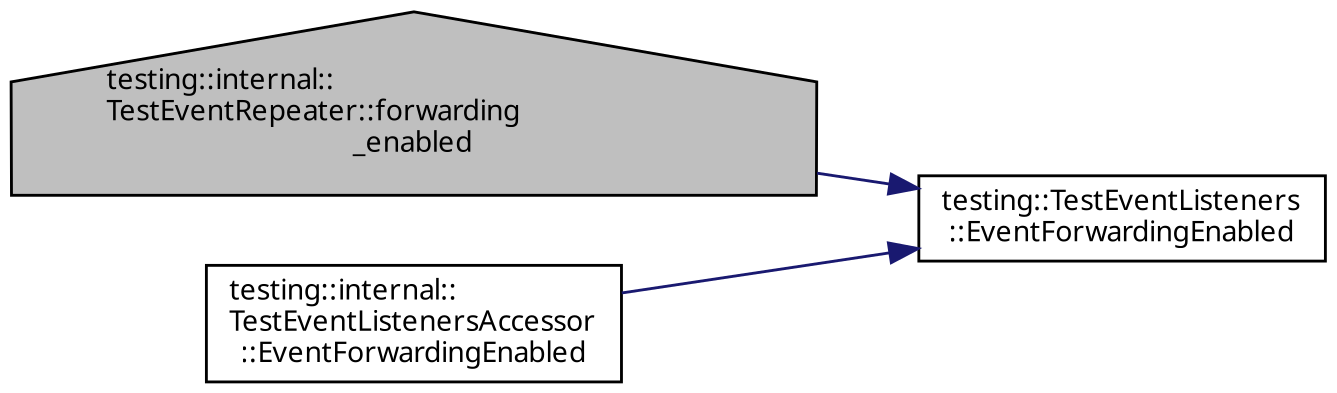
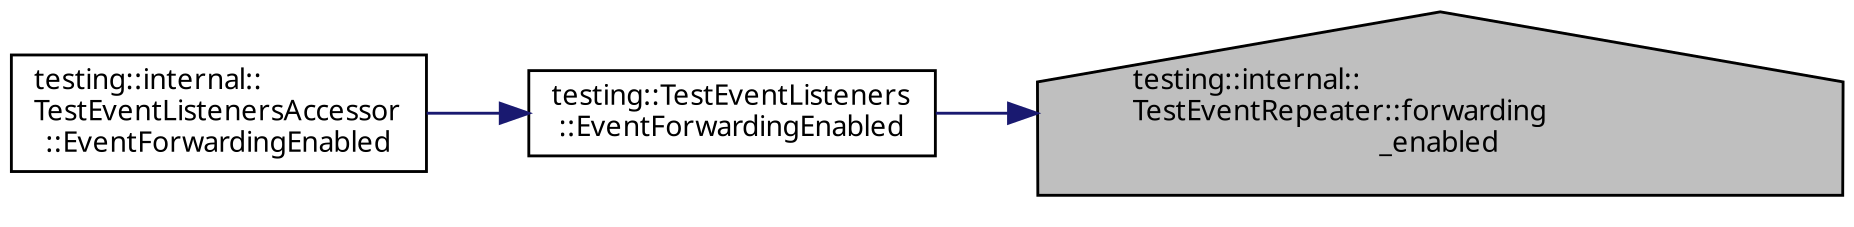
edge "testing::internal:: TestEventRepeater::forwarding _enabled" -> "testing::TestEventListeners ::EventForwardingEnabled": reversed
